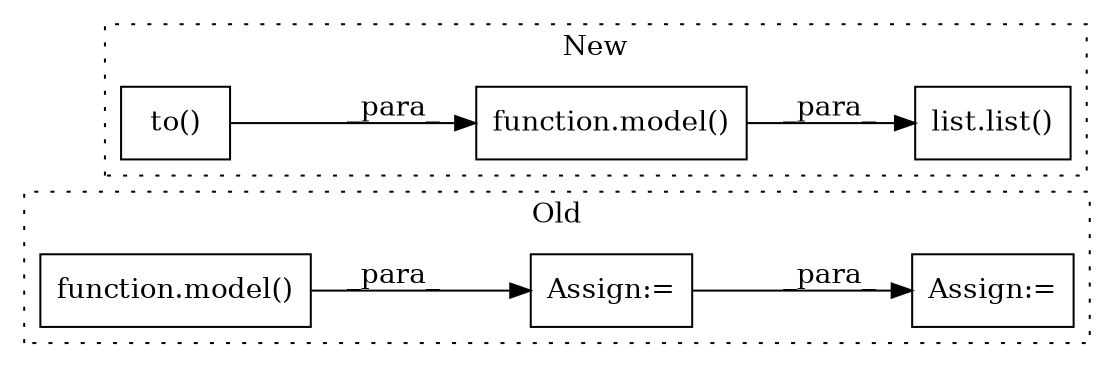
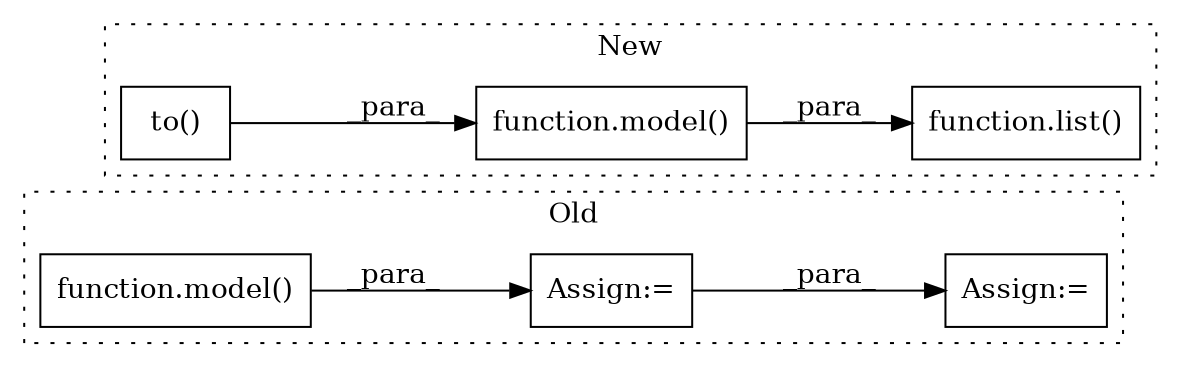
node "list.list()": label "list.list()" -> "function.list()"
